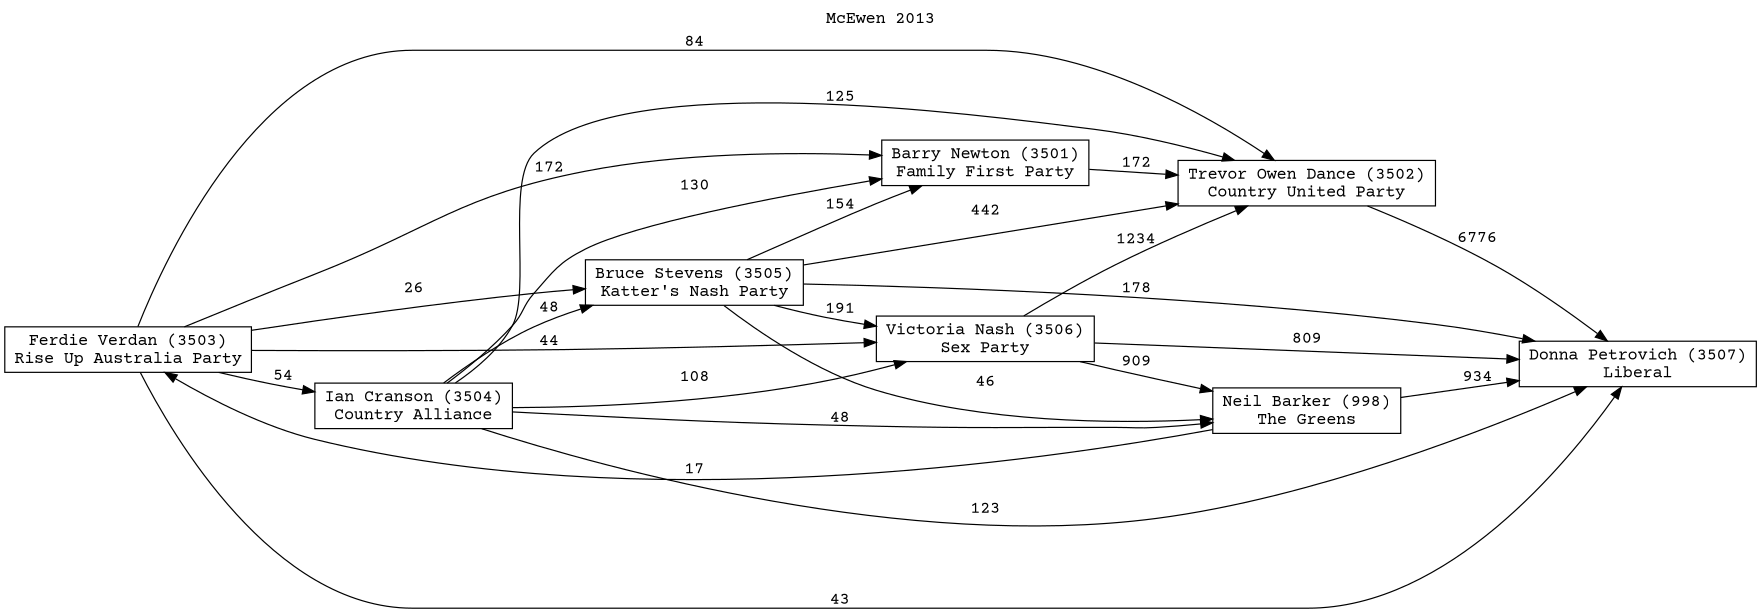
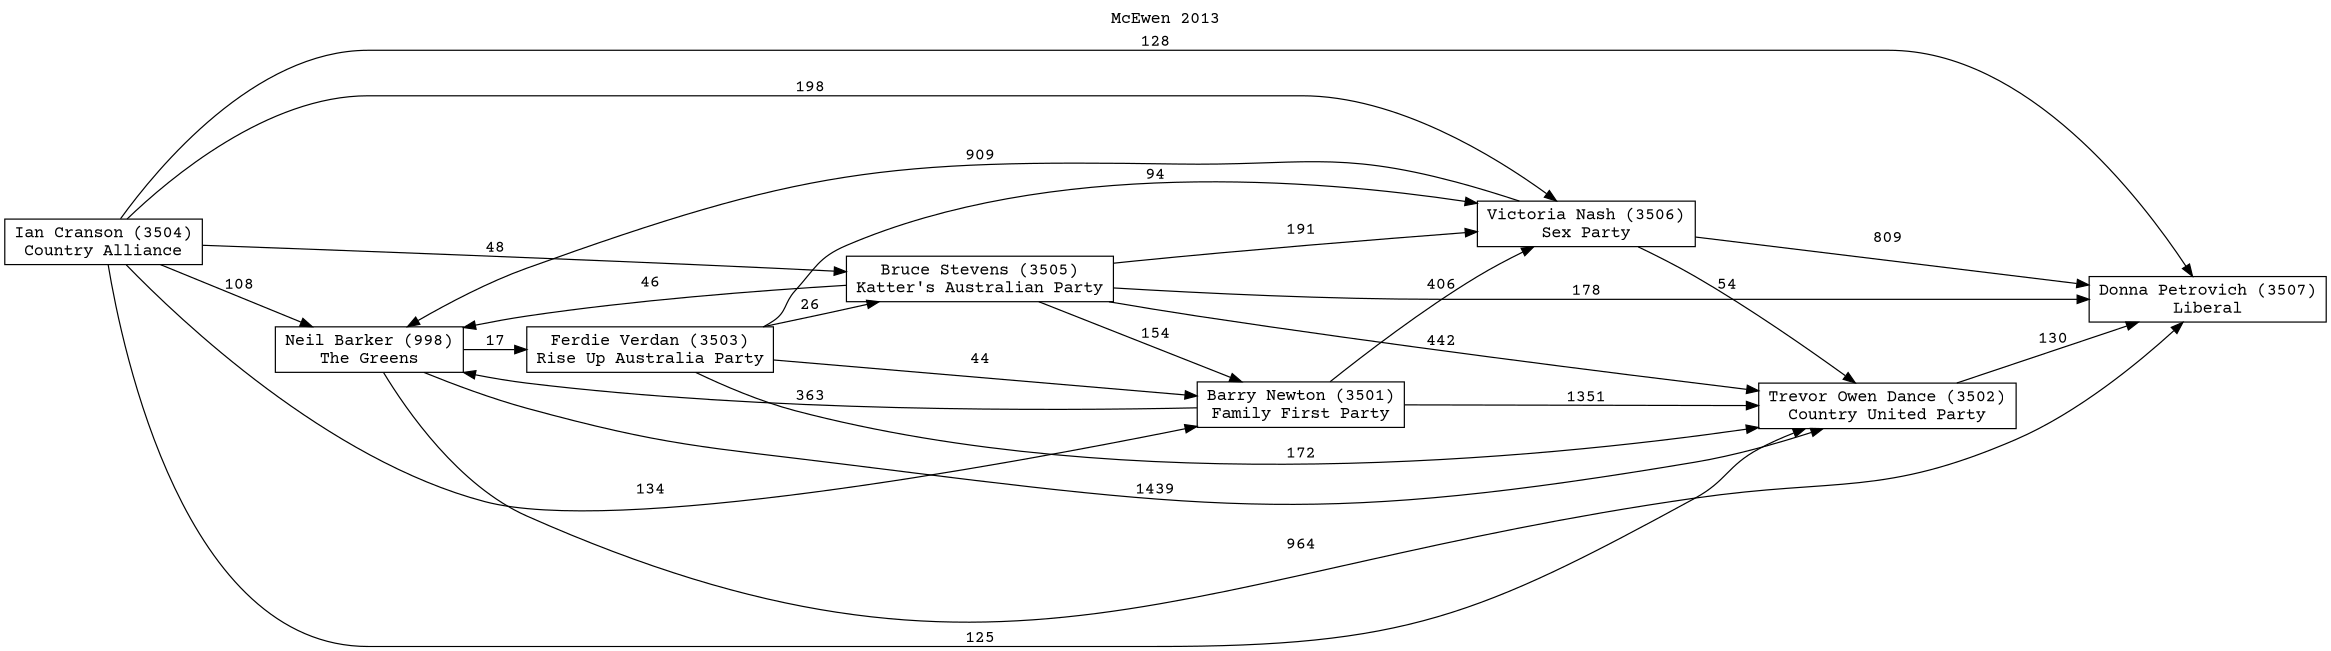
edge "Ferdie Verdan (3503) Rise Up Australia Party" -> "Trevor Owen Dance (3502) Country United Party": label "84" -> "172"
edge "Barry Newton (3501) Family First Party" -> "Trevor Owen Dance (3502) Country United Party": label "172" -> "1351"
edge "Ferdie Verdan (3503) Rise Up Australia Party" -> "Barry Newton (3501) Family First Party": label "172" -> "44"
edge "Ian Cranson (3504) Country Alliance" -> "Barry Newton (3501) Family First Party": label "130" -> "134"
edge "Trevor Owen Dance (3502) Country United Party" -> "Donna Petrovich (3507) Liberal": label "6776" -> "130"
edge "Victoria Nash (3506) Sex Party" -> "Trevor Owen Dance (3502) Country United Party": label "1234" -> "54"
node "Bruce Stevens (3505) Katter's Nash Party": label "Bruce Stevens (3505) Katter's Nash Party" -> "Bruce Stevens (3505) Katter's Australian Party"
edge "Barry Newton (3501) Family First Party" -> "Victoria Nash (3506) Sex Party": added, label "406"
edge "Ferdie Verdan (3503) Rise Up Australia Party" -> "Victoria Nash (3506) Sex Party": label "44" -> "94"
edge "Ian Cranson (3504) Country Alliance" -> "Victoria Nash (3506) Sex Party": label "108" -> "198"
edge "Neil Barker (998) The Greens" -> "Donna Petrovich (3507) Liberal": label "934" -> "964"
edge "Ferdie Verdan (3503) Rise Up Australia Party" -> "Ian Cranson (3504) Country Alliance": removed, label "54"
edge "Barry Newton (3501) Family First Party" -> "Neil Barker (998) The Greens": added, label "363"
edge "Ian Cranson (3504) Country Alliance" -> "Neil Barker (998) The Greens": label "48" -> "108"
edge "Neil Barker (998) The Greens" -> "Trevor Owen Dance (3502) Country United Party": added, label "1439"
edge "Ian Cranson (3504) Country Alliance" -> "Donna Petrovich (3507) Liberal": label "123" -> "128"
edge "Ferdie Verdan (3503) Rise Up Australia Party" -> "Donna Petrovich (3507) Liberal": removed, label "43"
